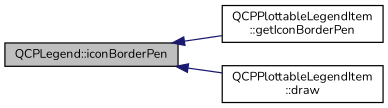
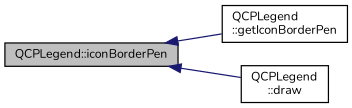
node "QCPPlottableLegendItem ::getIconBorderPen": label "QCPPlottableLegendItem ::getIconBorderPen" -> "QCPLegend ::getIconBorderPen"
node "QCPPlottableLegendItem ::draw": label "QCPPlottableLegendItem ::draw" -> "QCPLegend ::draw"
